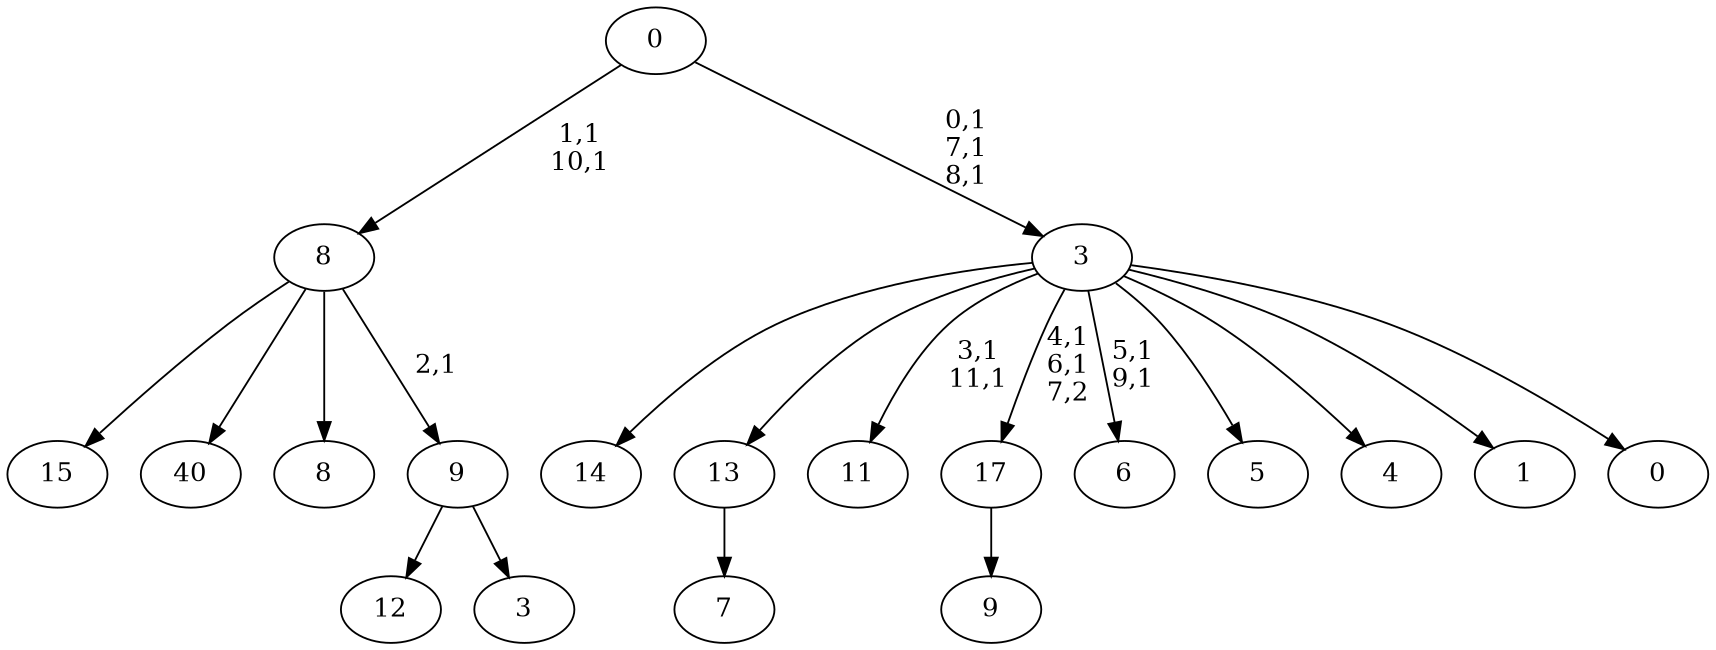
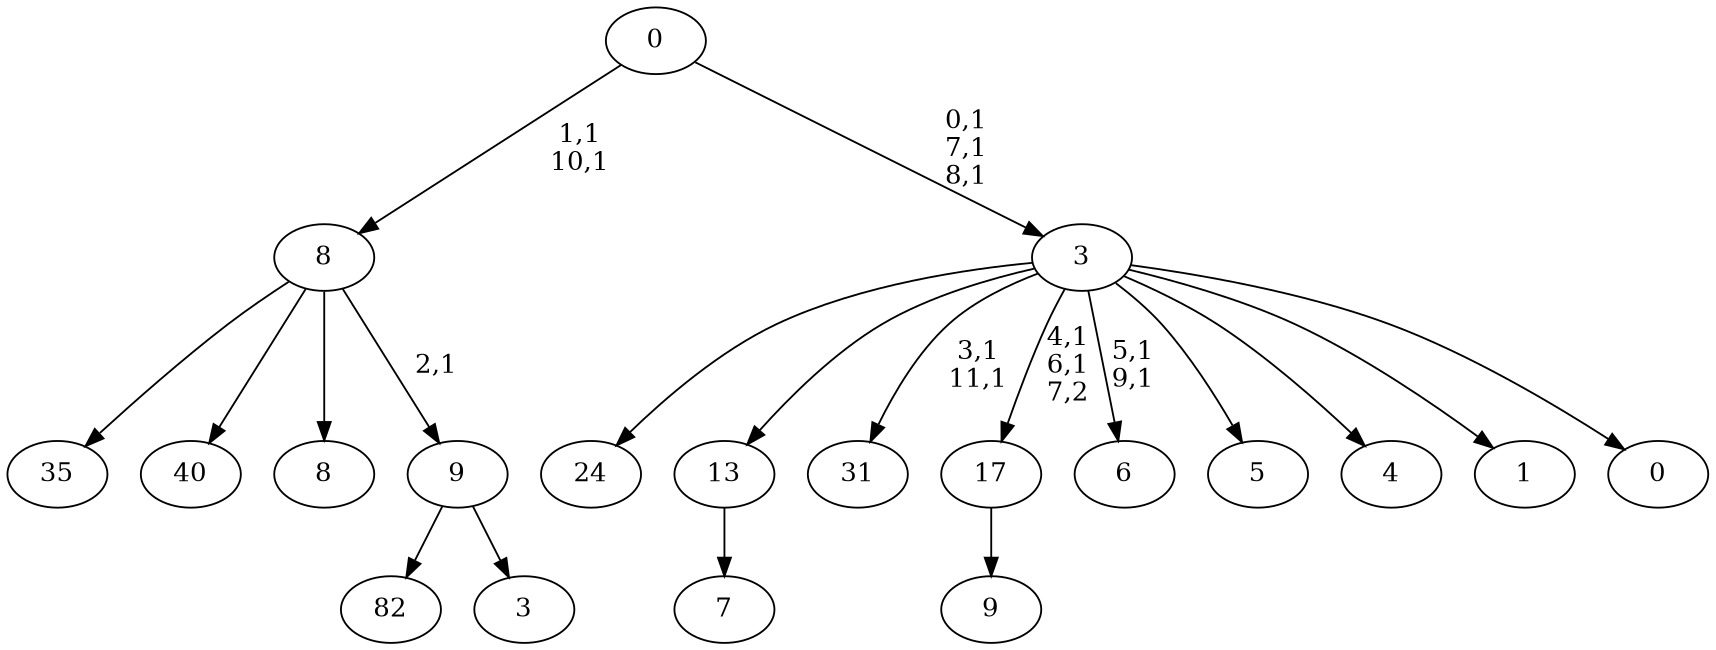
node "15": label "15" -> "35"
node "14": label "14" -> "24"
node "11": label "11" -> "31"
node "12": label "12" -> "82"
